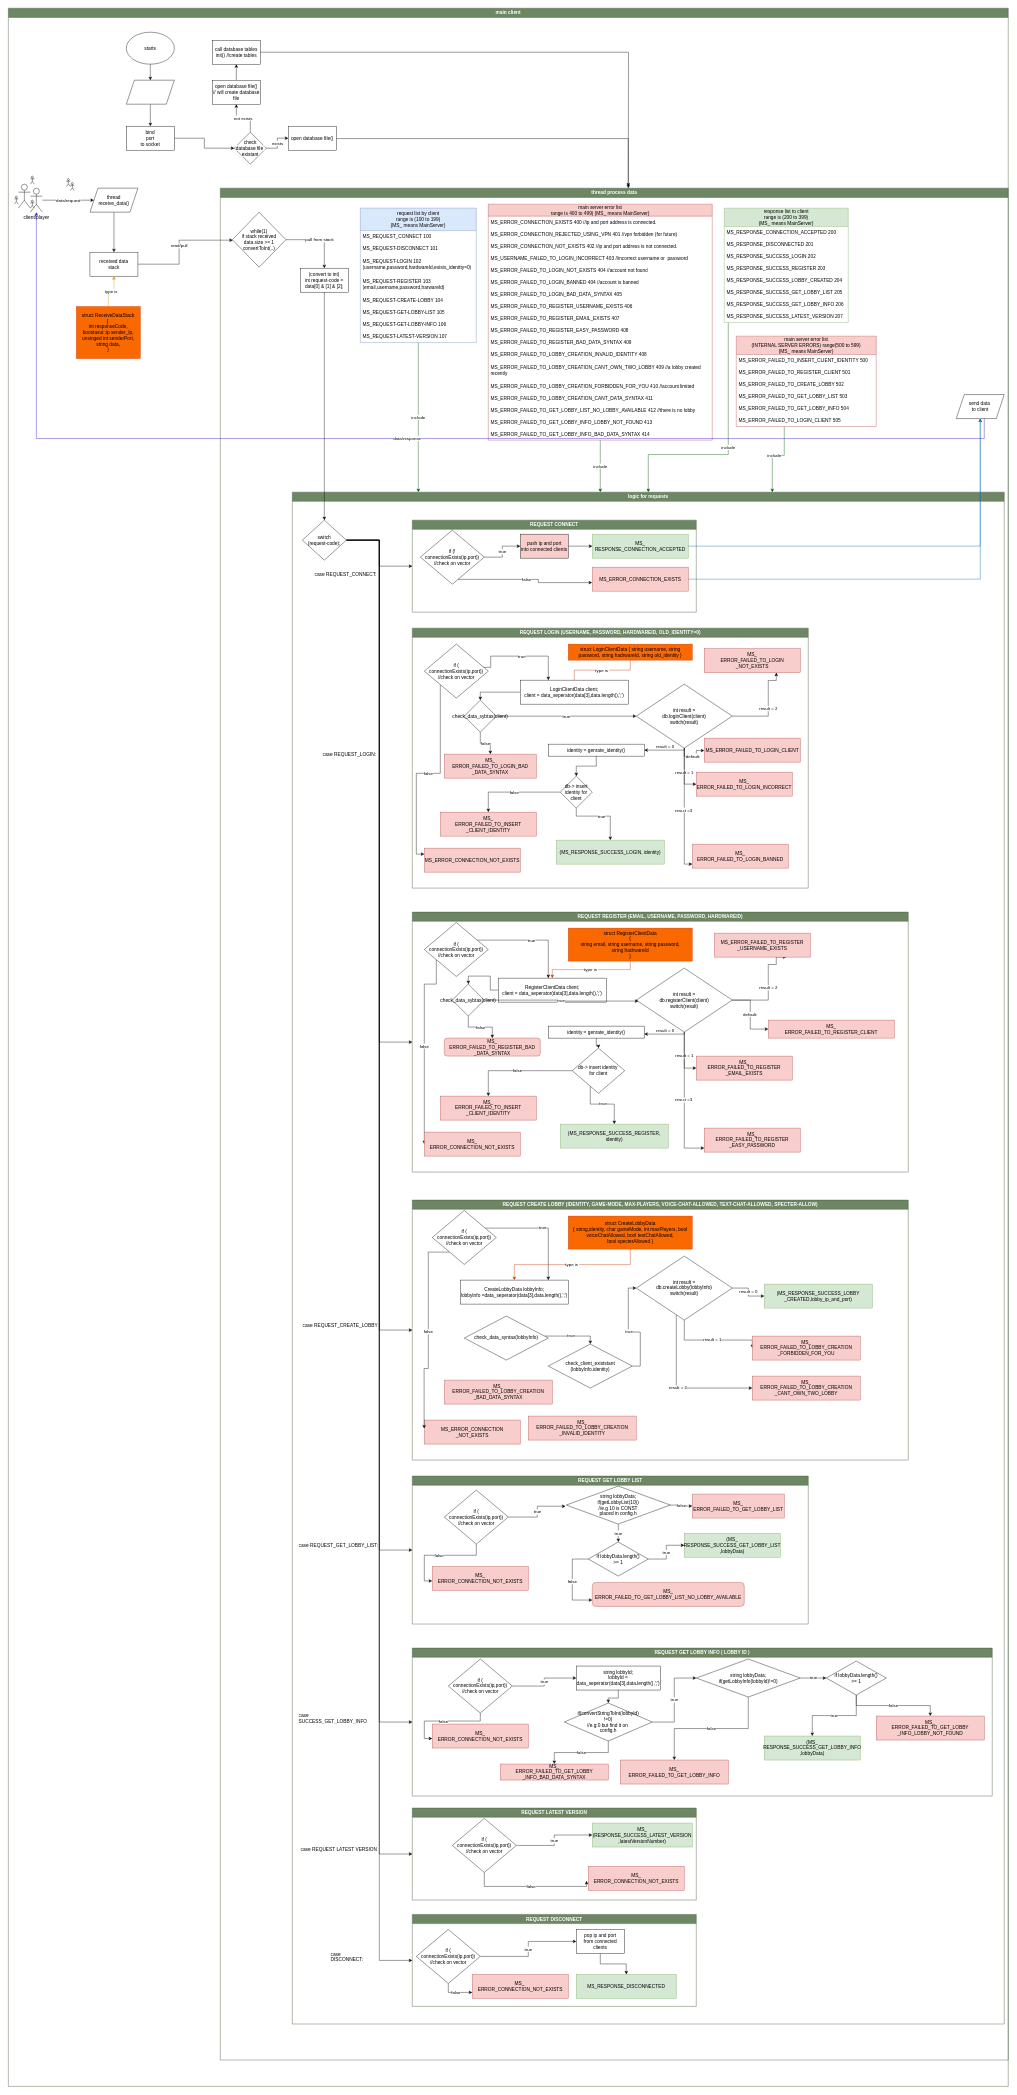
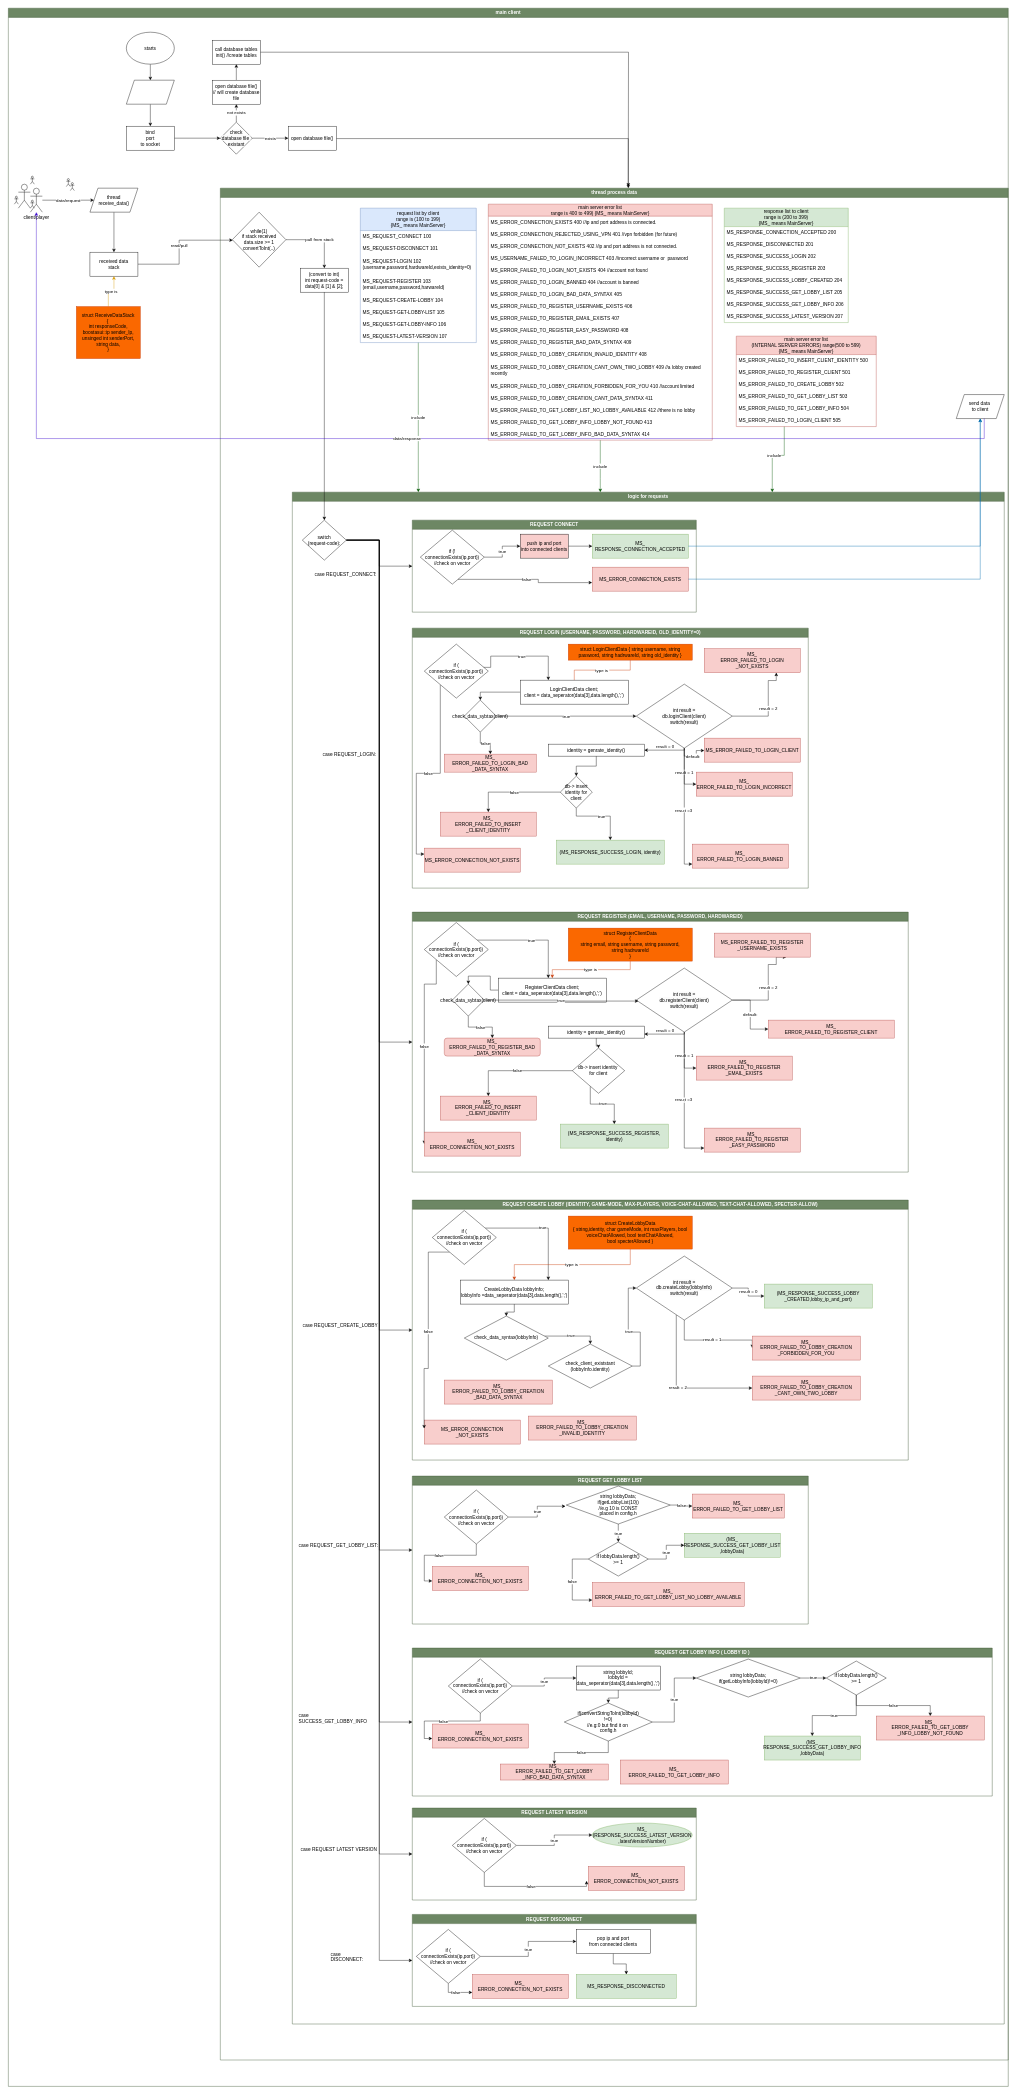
node "check database file existant": moved (250, 148) -> (236, 138)
edge "response list to client range is (200 to 399) {MS_ means MainServer}" -> "logic for requests": removed, label "include"
node "MS_ ERROR_FAILED_TO_LOGIN_BAD _DATA_SYNTAX": size 92x24 -> 92x18
edge "CreateLobbyData lobbyInfo; lobbyInfo =data_seperator(data[3],data.length(),';')" -> "check_data_syntax(lobbyInfo)": added
node "MS_ ERROR_FAILED_TO_GET_LOBBY_LIST_NO_LOBBY_AVAILABLE": shape rounded rectangle -> rectangle
edge "string lobbyData; if(getLobbyInfo(lobbyId)!=0)" -> "MS_ERROR_FAILED_TO_GET_LOBBY_INFO": removed, label "false"
node "MS_ (RESPONSE_SUCCESS_LATEST_VERSION ,latestVersionNumber)": shape rectangle -> ellipse
node "pop ip and port from connected clients": size 48x24 -> 74x24
